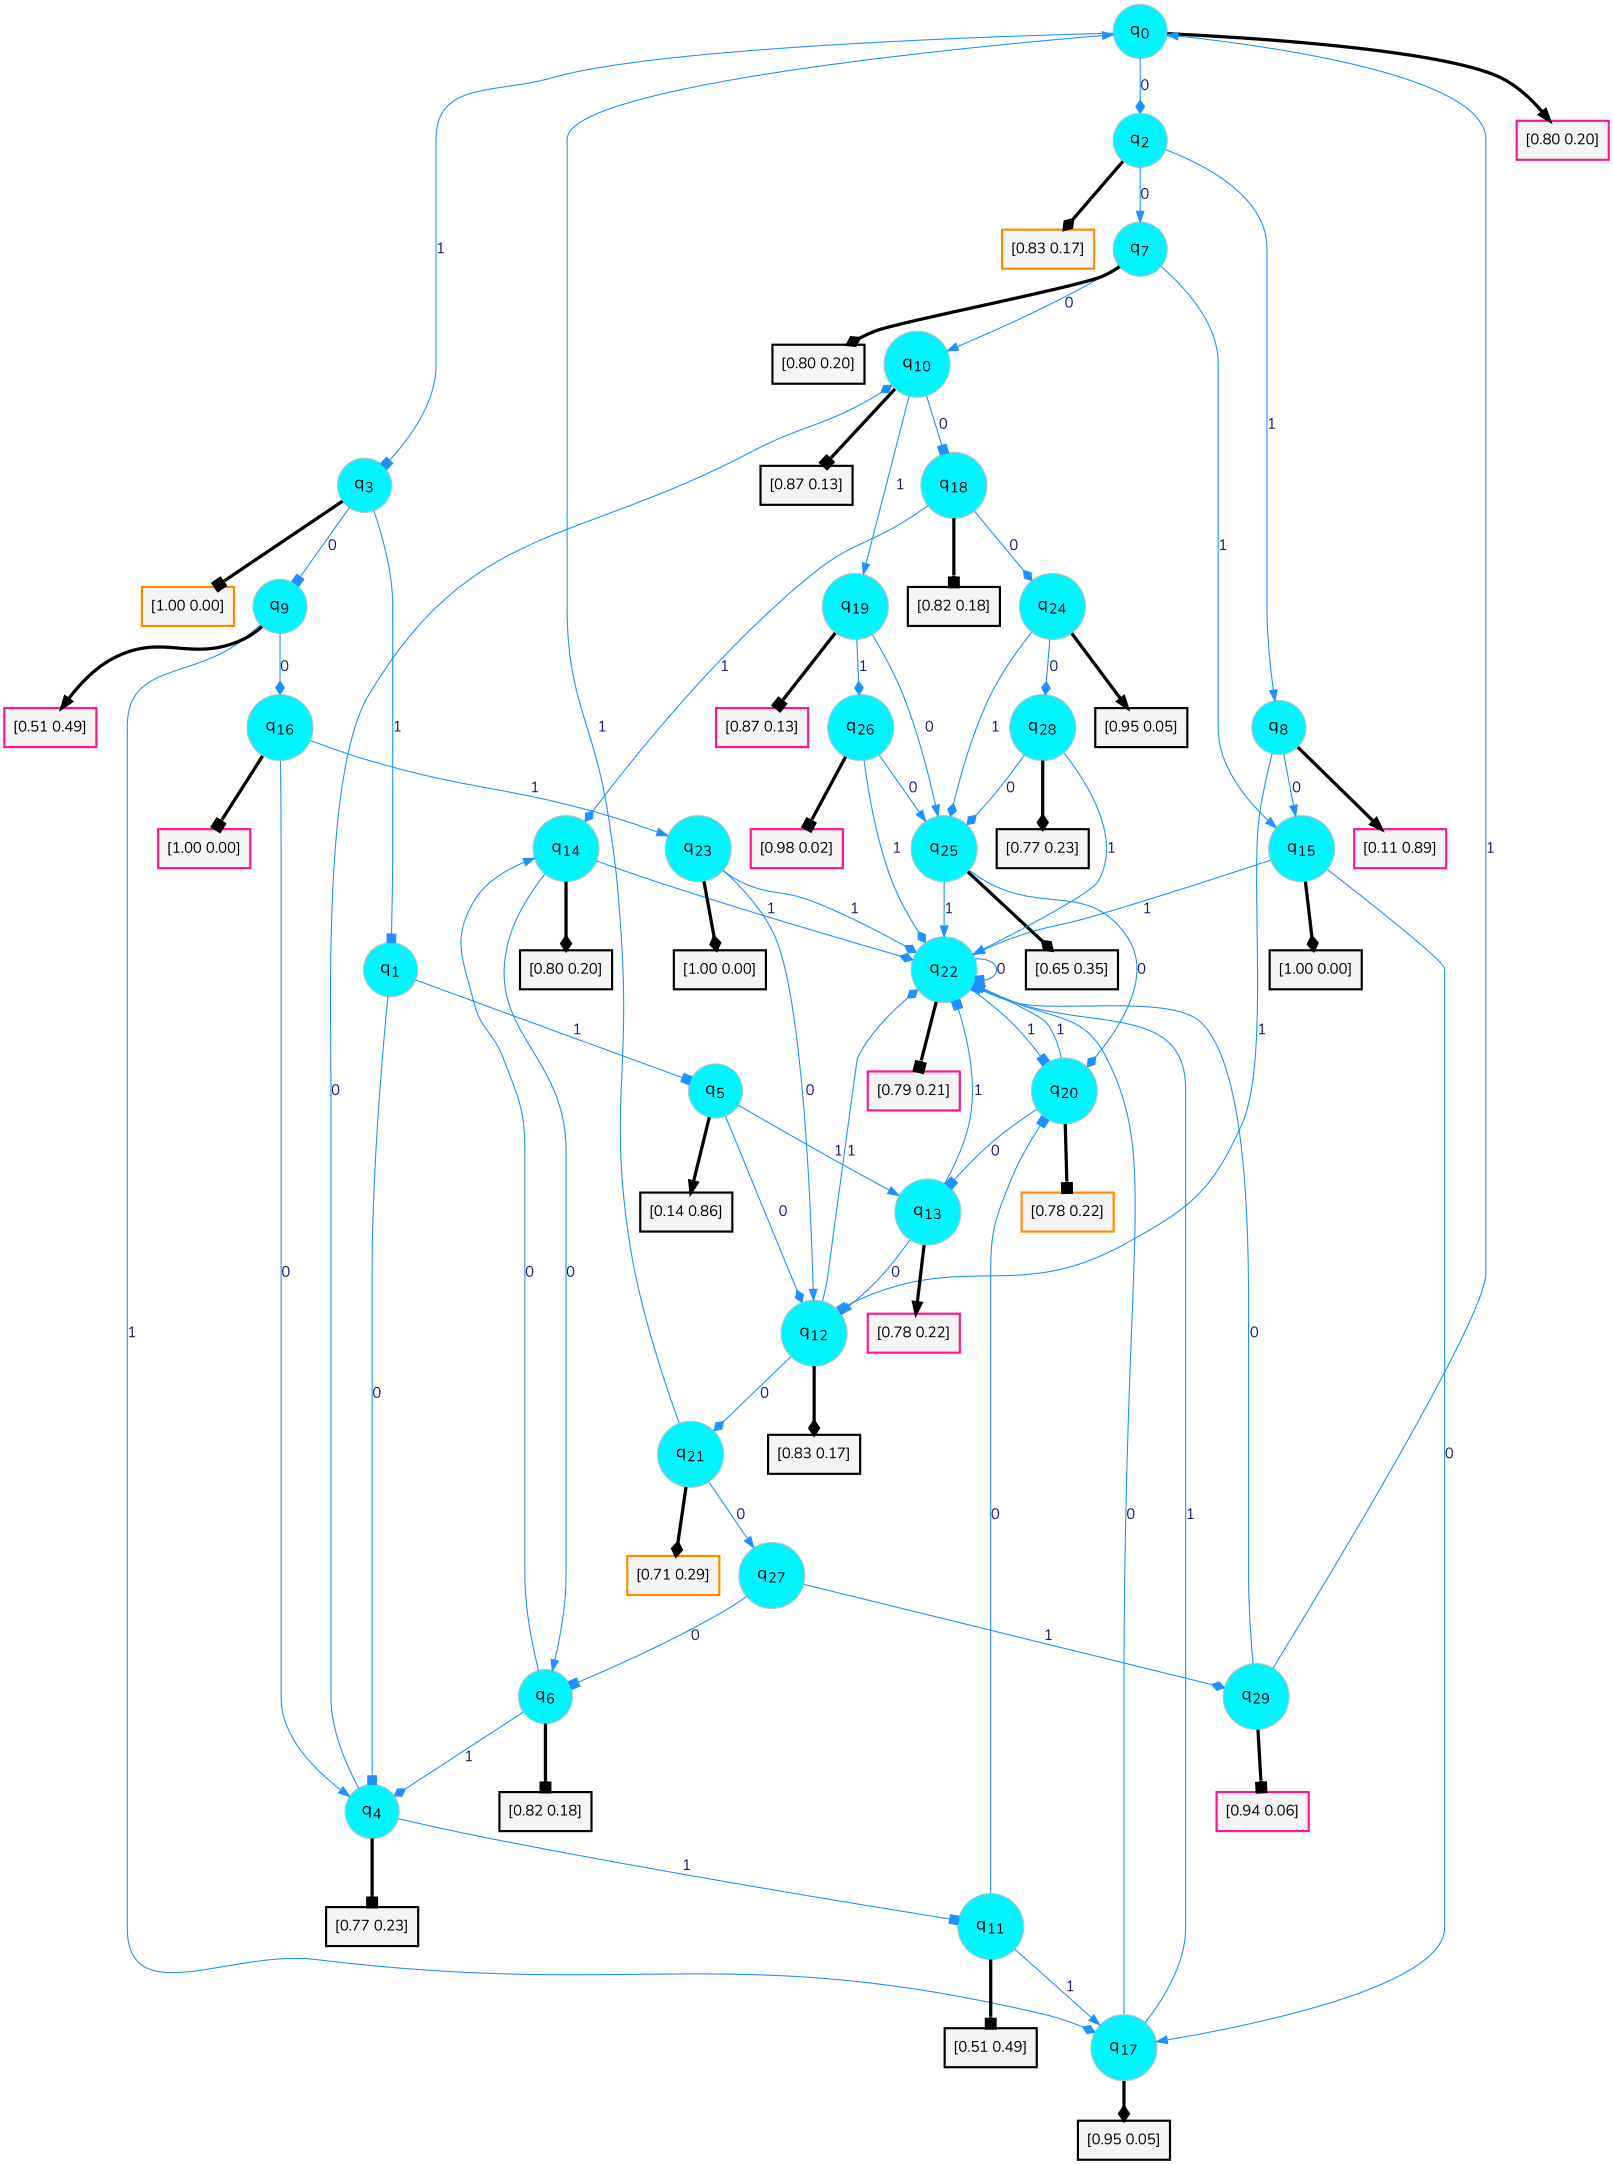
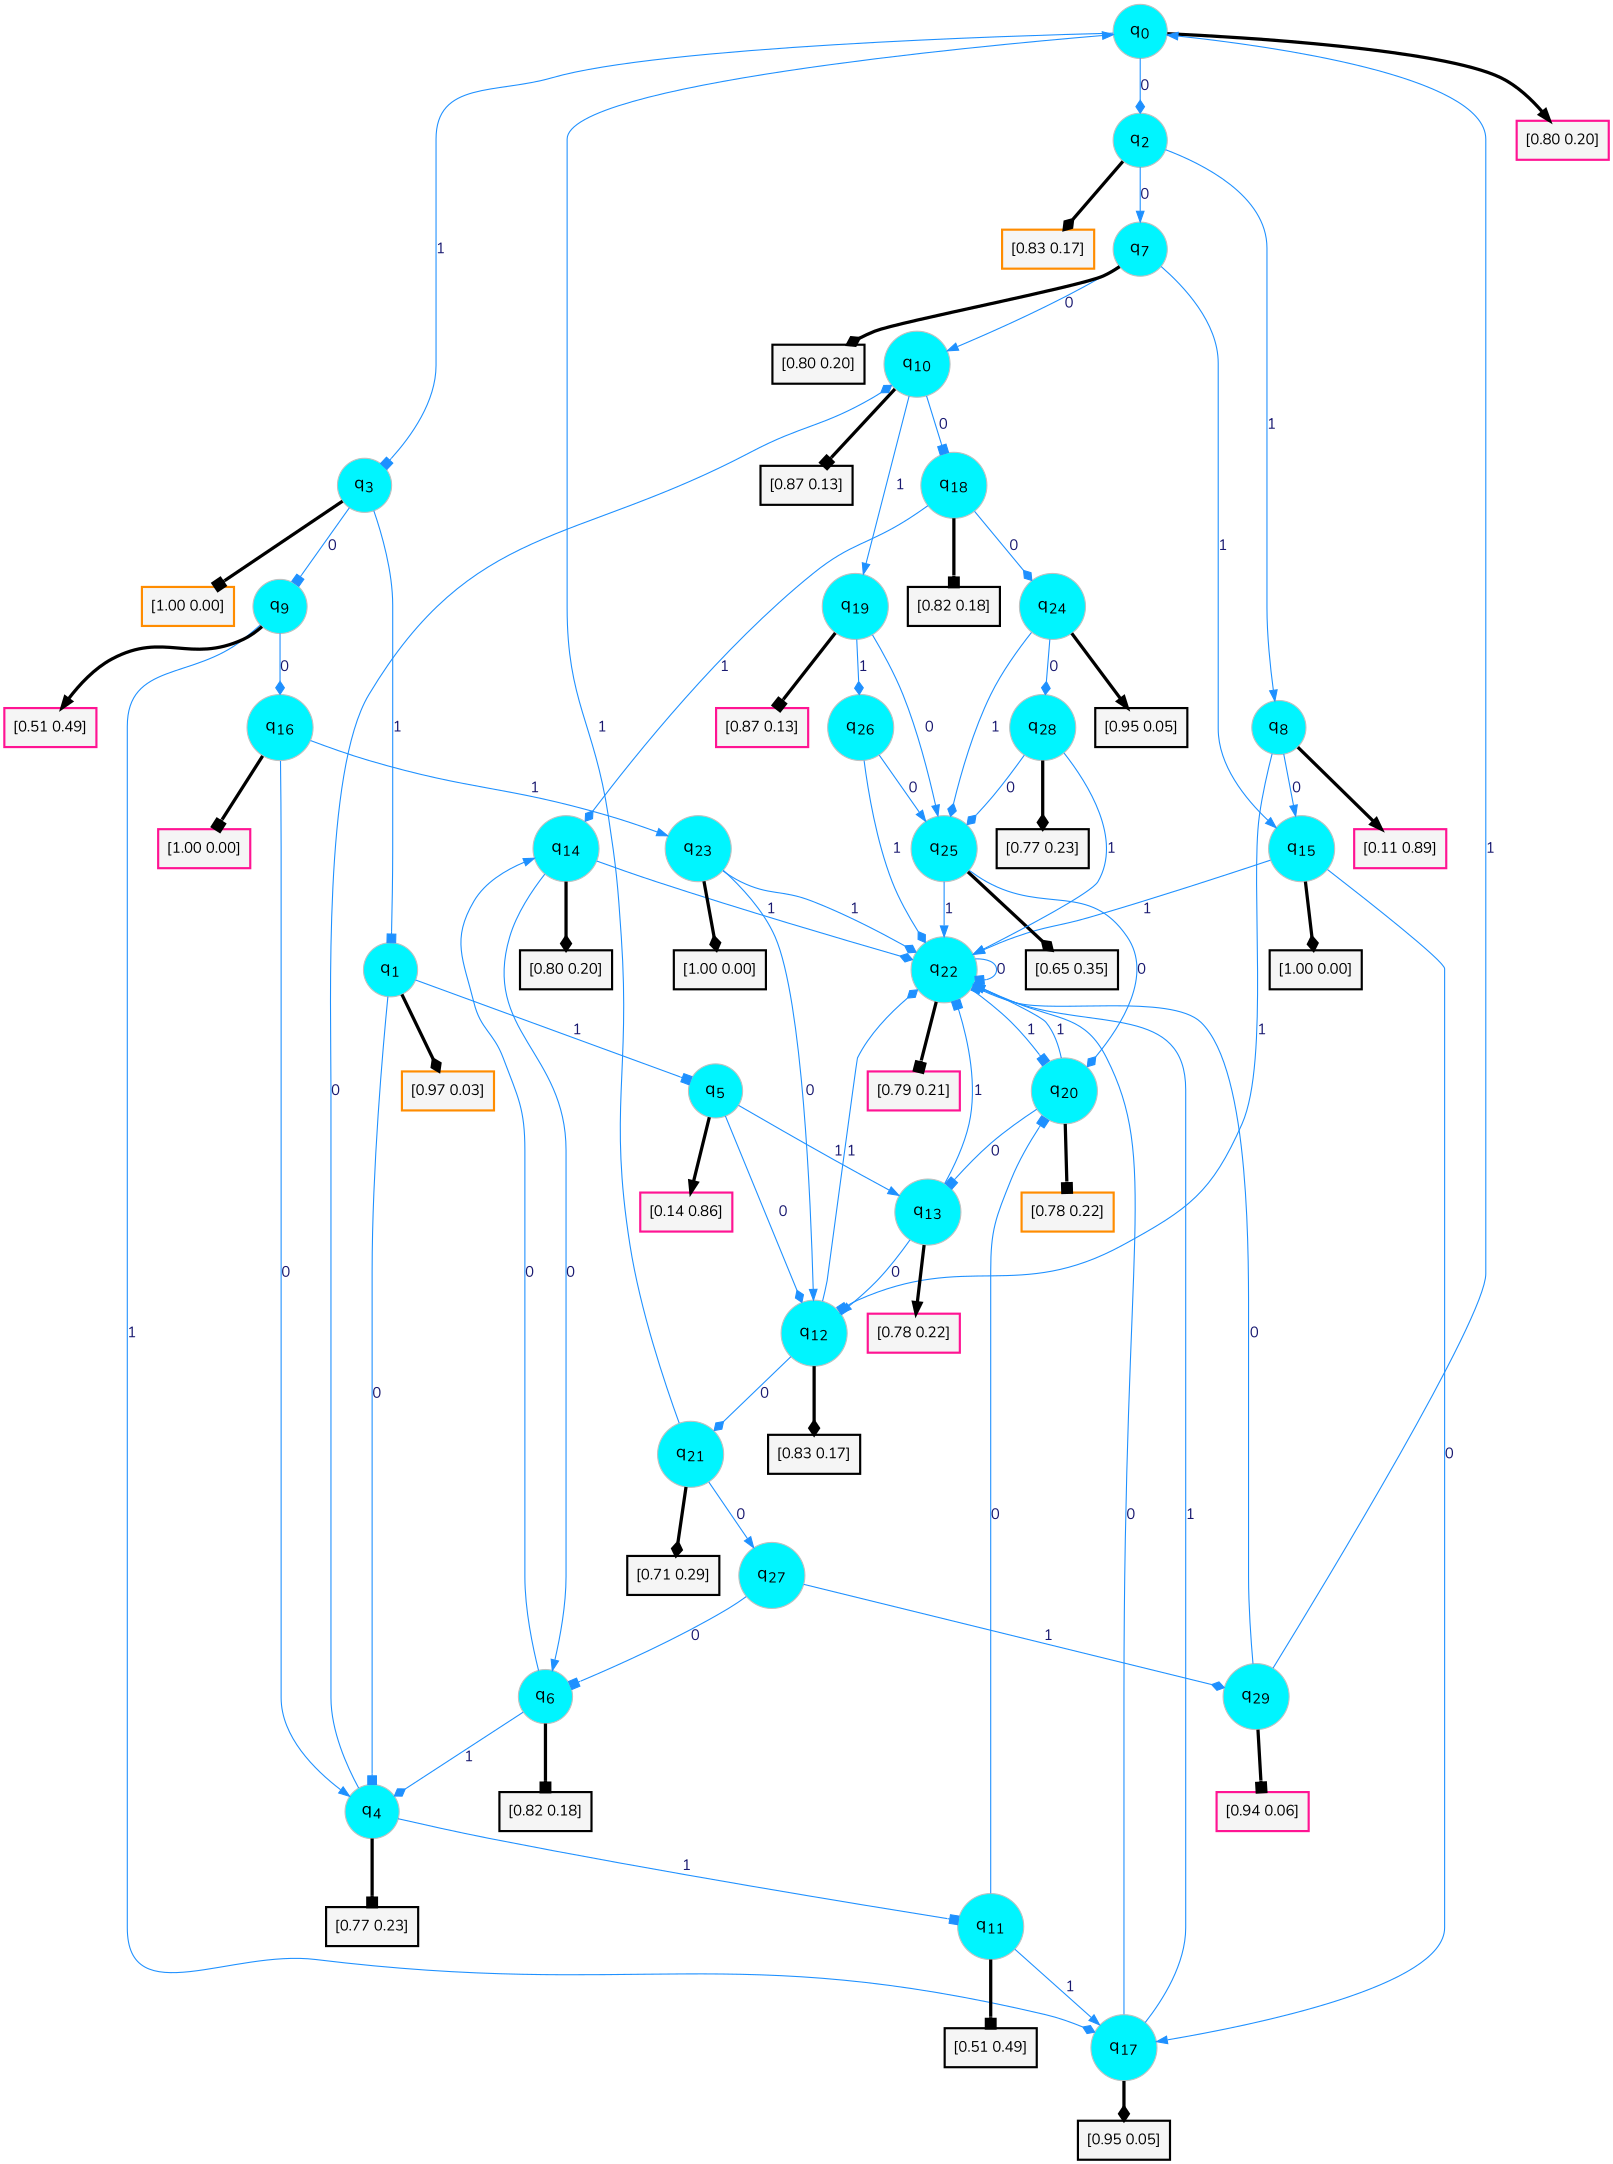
node "[0.98 0.02]": removed
node "[0.97 0.03]": added
node "[0.14 0.86]": color black -> deeppink
node "[0.71 0.29]": color darkorange -> black
